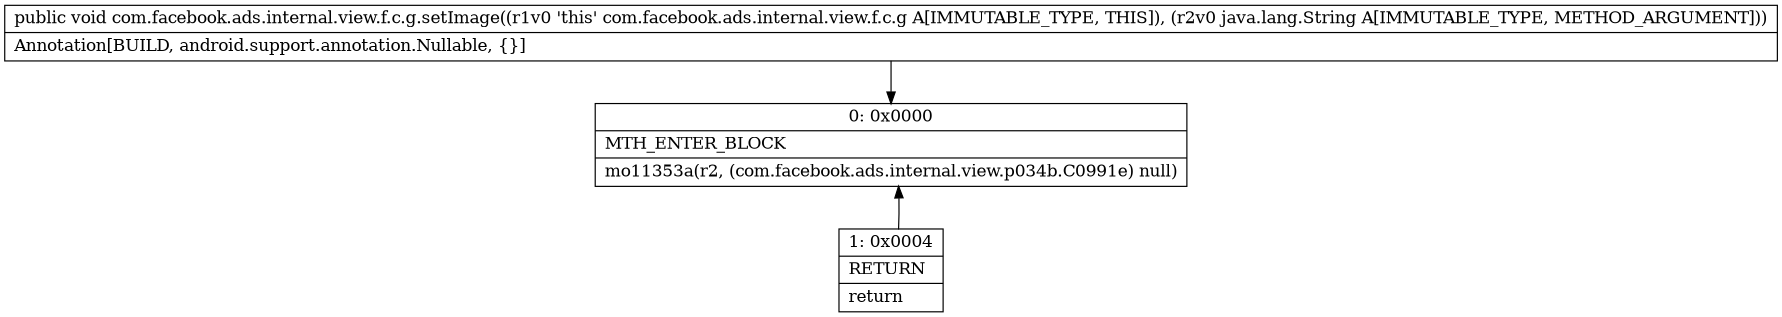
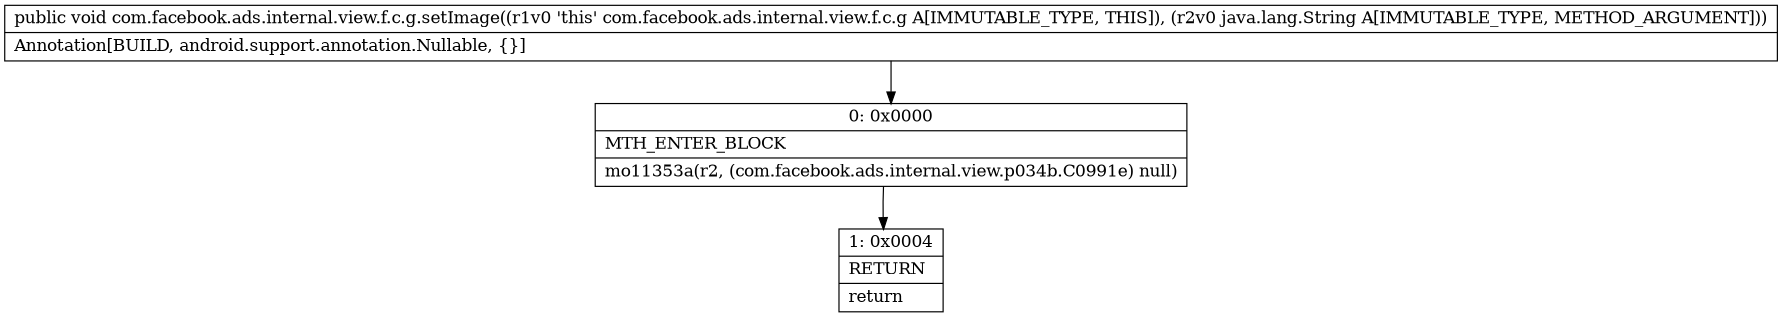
edge "1: 0x0004" -> "0: 0x0000": reversed
